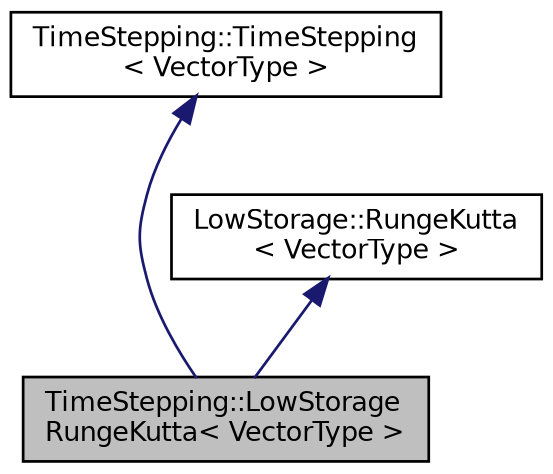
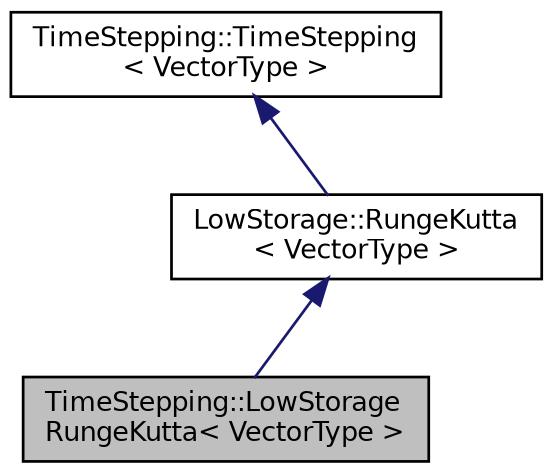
edge "TimeStepping::LowStorage RungeKutta< VectorType >" -> "TimeStepping::TimeStepping < VectorType >": now "LowStorage::RungeKutta < VectorType >" -> "TimeStepping::TimeStepping < VectorType >"
